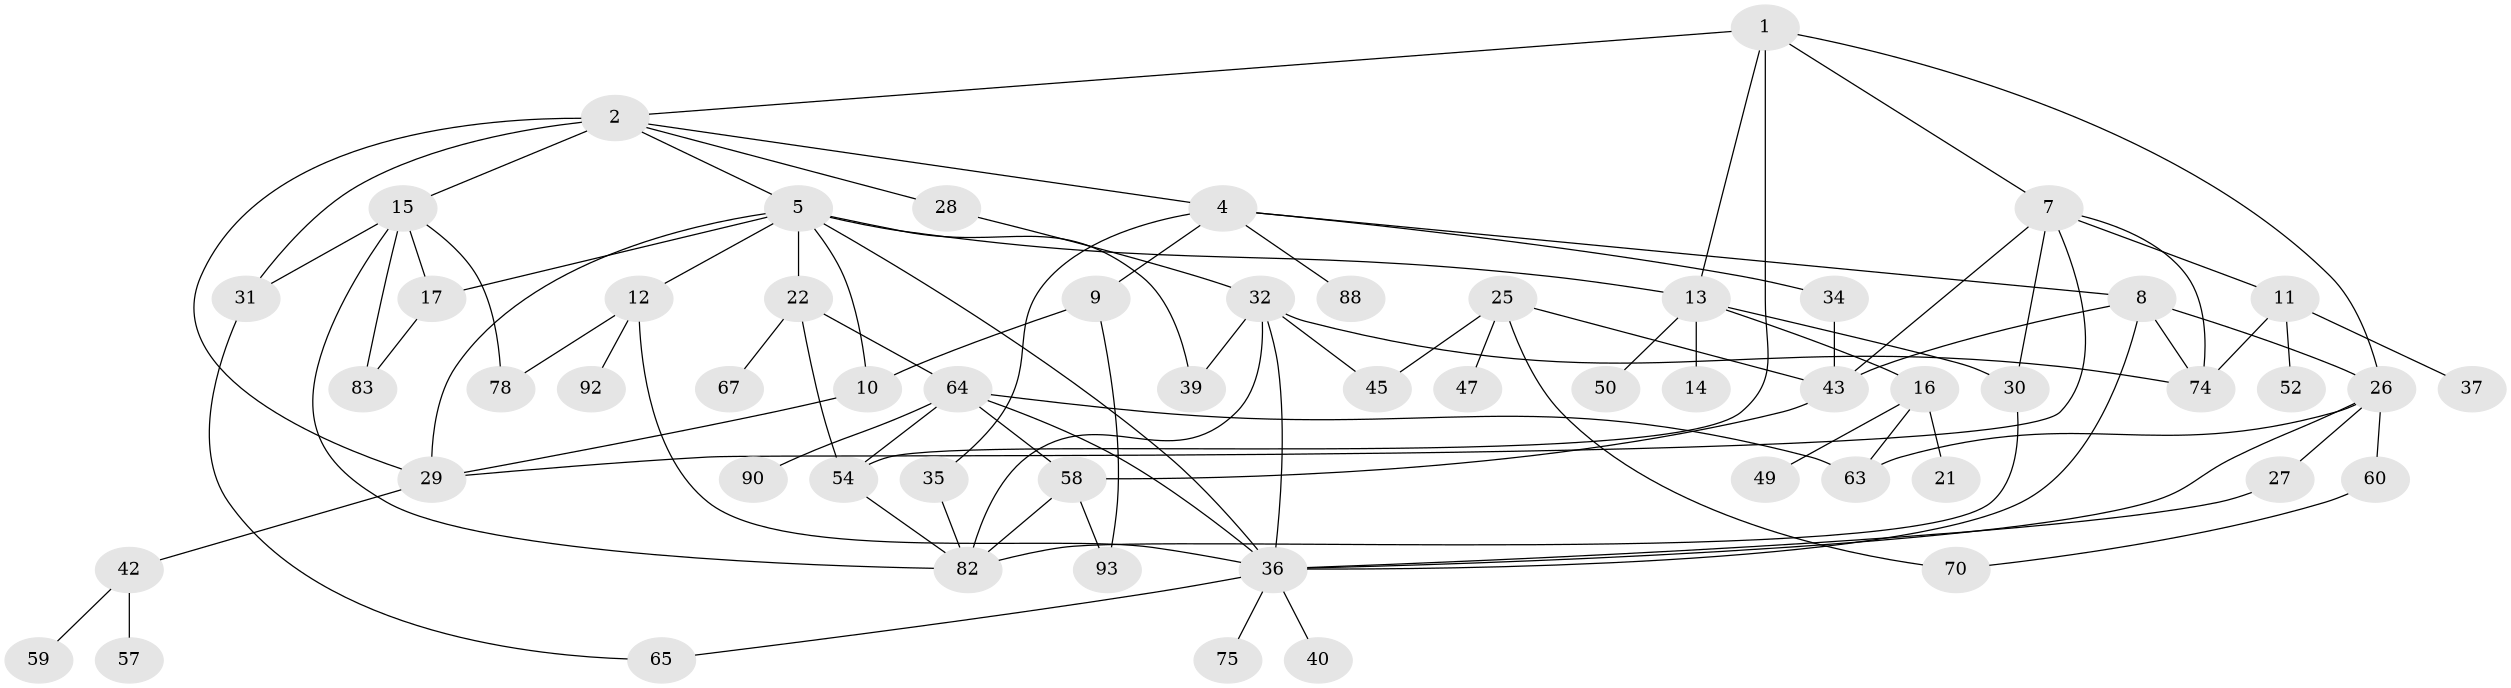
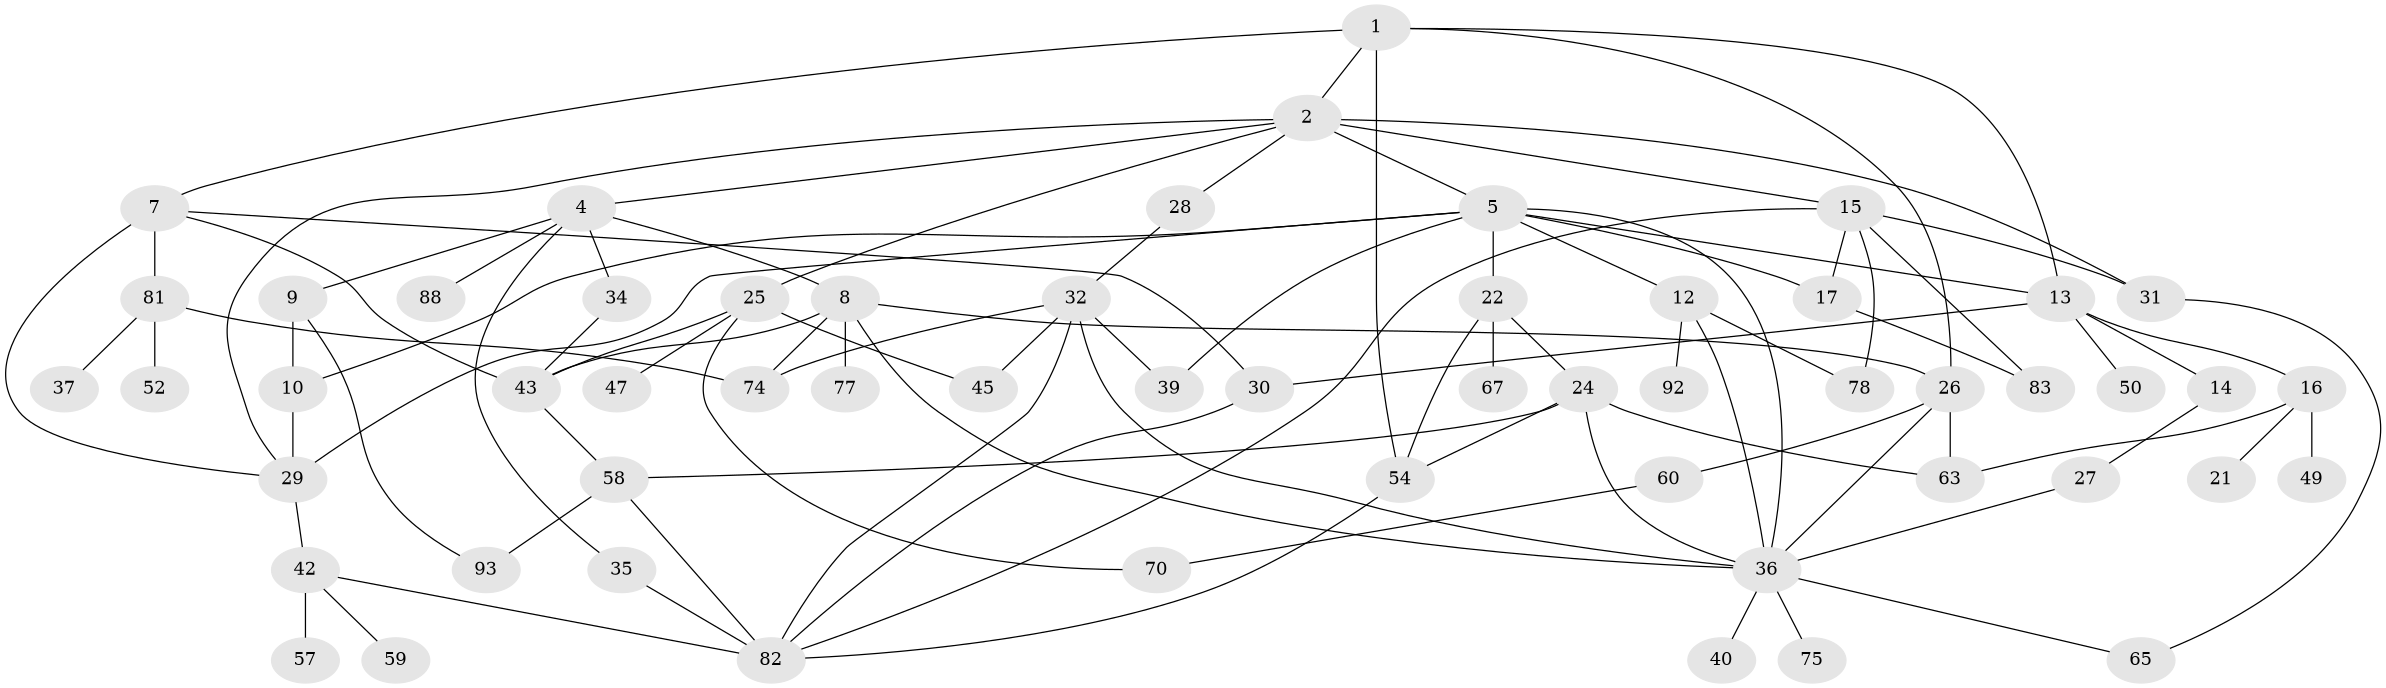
edge "2" -- "25": added
edge "7" -- "74": removed
node "11": label "11" -> "81"
node "77": added
node "64": label "64" -> "24"
edge "26" -- "27": now "14" -- "27"
node "90": removed
edge "42" -- "82": added
